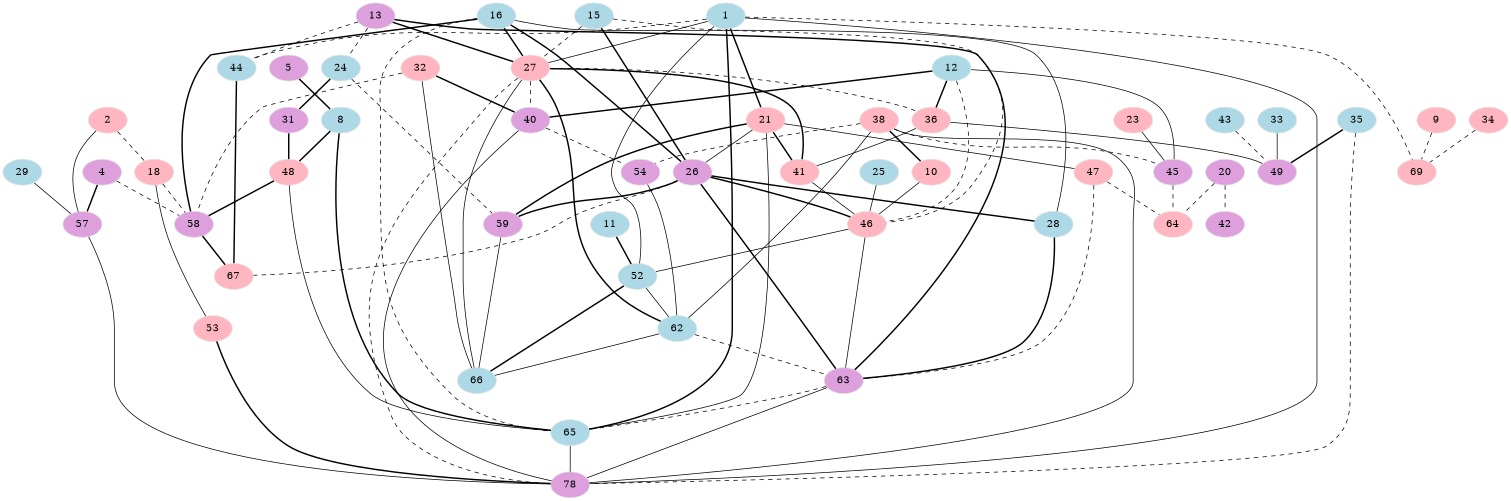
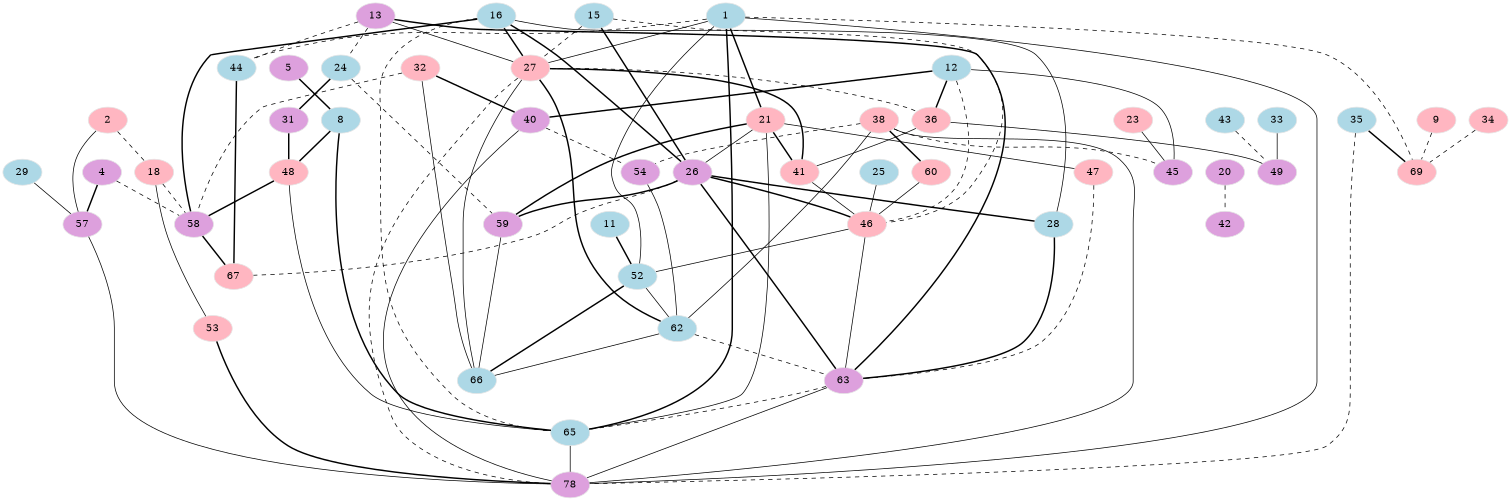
edge "13" -- "27": style bold -> solid
edge "27" -- "40": removed
edge "35" -- "49": now "35" -- "69"
node "10": label "10" -> "60"
node "64": removed
